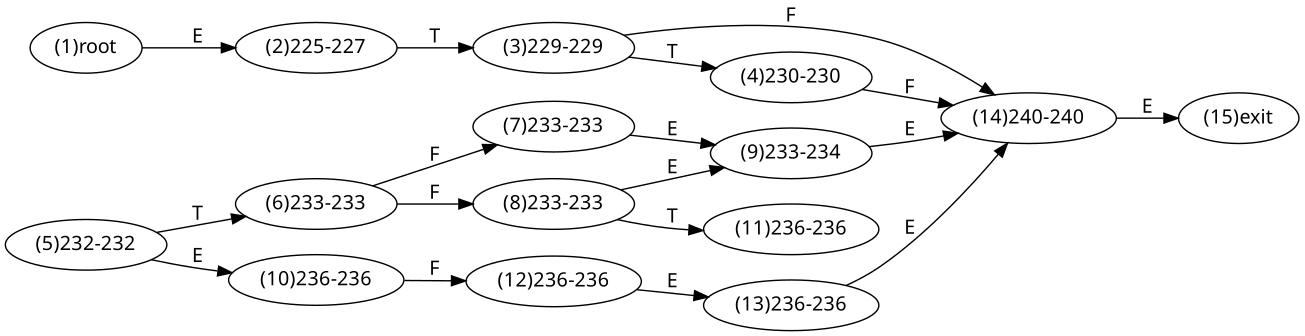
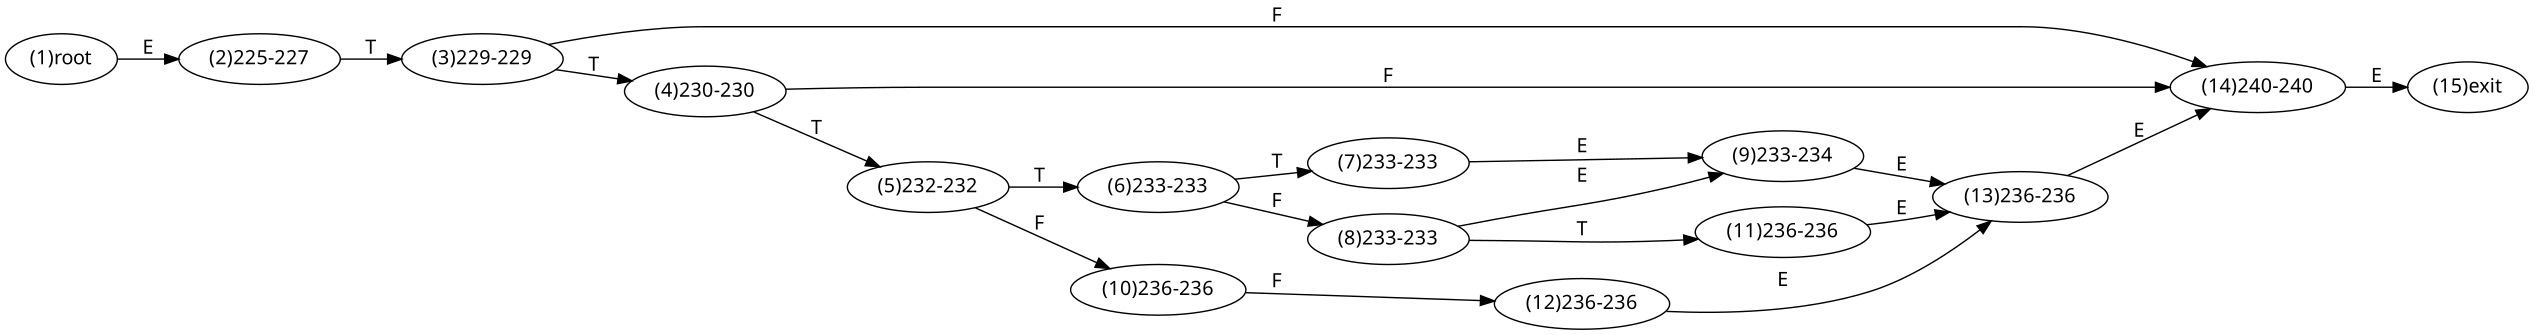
edge "(4)230-230" -> "(5)232-232": added, label "T"
edge "(9)233-234" -> "(14)240-240": now "(9)233-234" -> "(13)236-236"
edge "(6)233-233" -> "(7)233-233": label "F" -> "T"
edge "(11)236-236" -> "(13)236-236": added, label "E"
edge "(5)232-232" -> "(10)236-236": label "E" -> "F"
